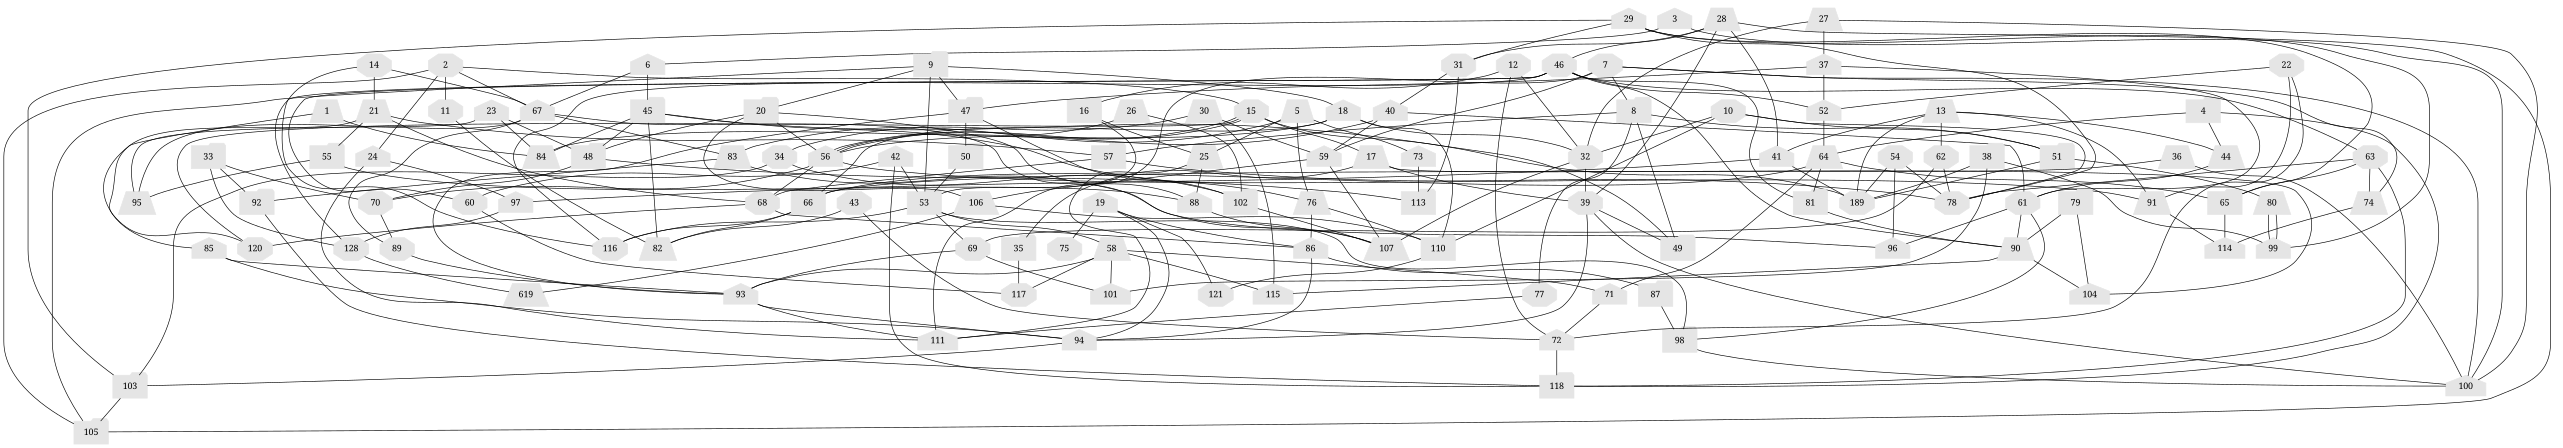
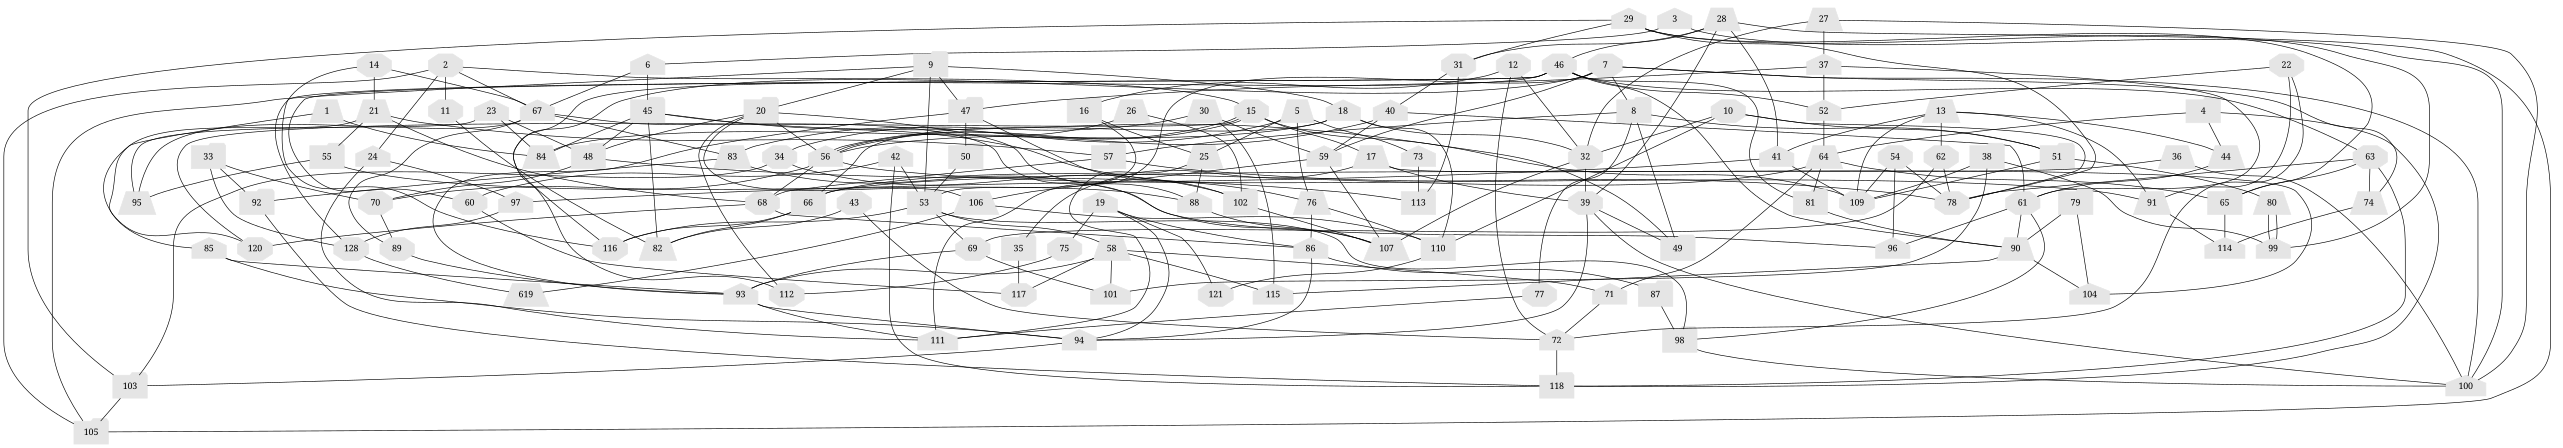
node "189": label "189" -> "109"
node "112": added
